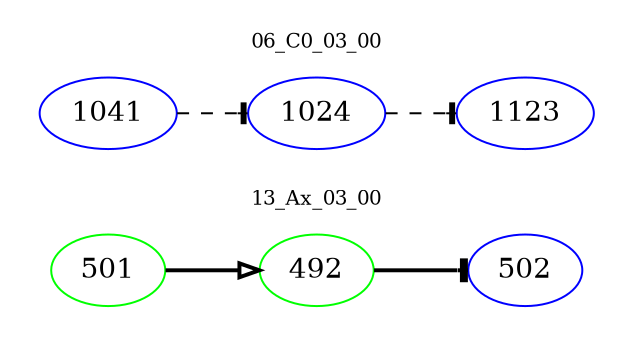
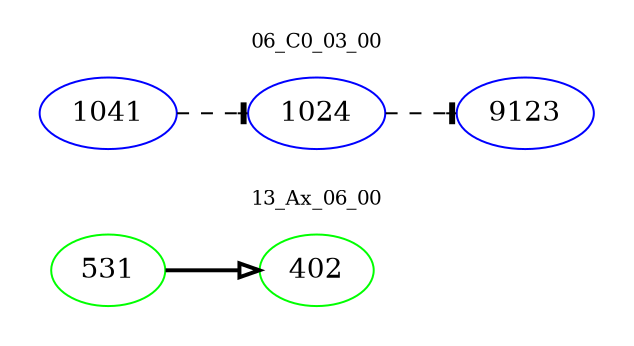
node "1123": label "1123" -> "9123"
cluster "13_Ax_03_00": label "13_Ax_03_00" -> "13_Ax_06_00"
node "501": label "501" -> "531"
node "492": label "492" -> "402"
node "502": removed
